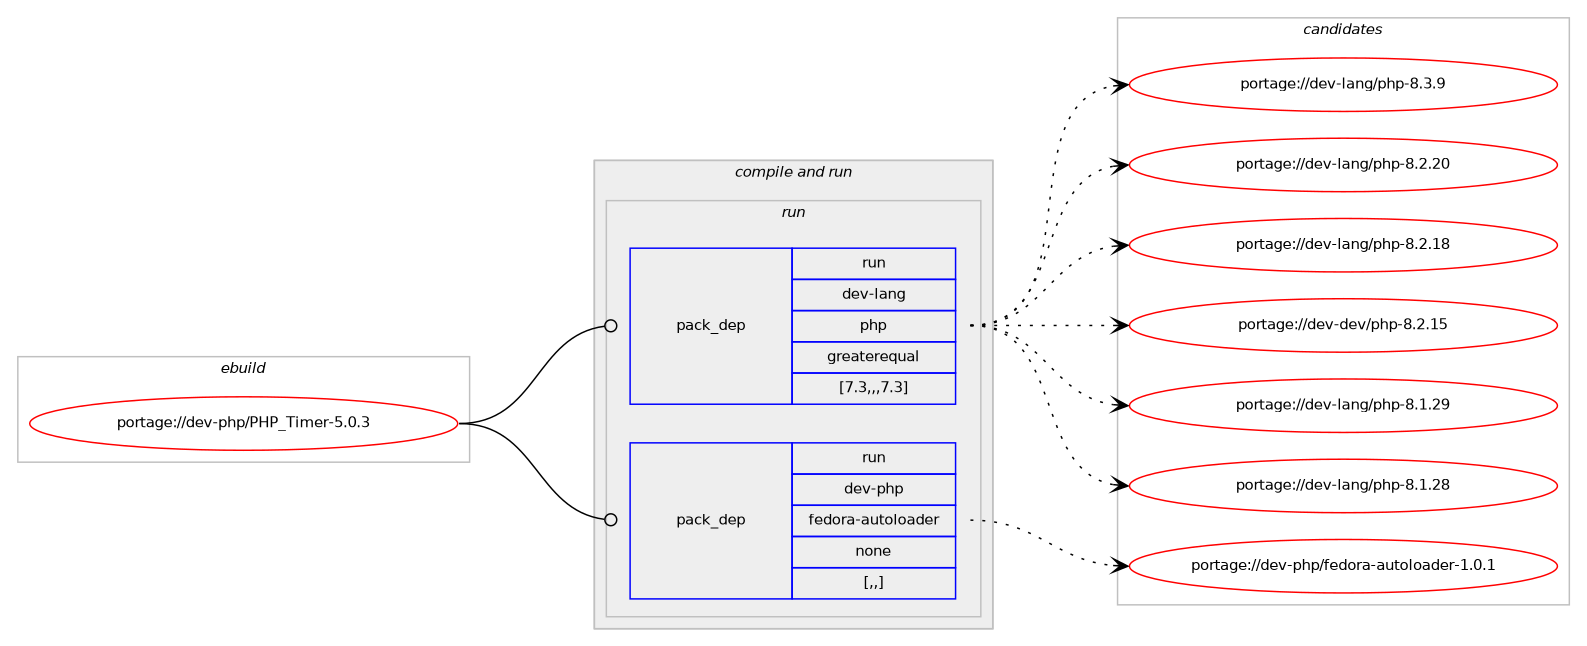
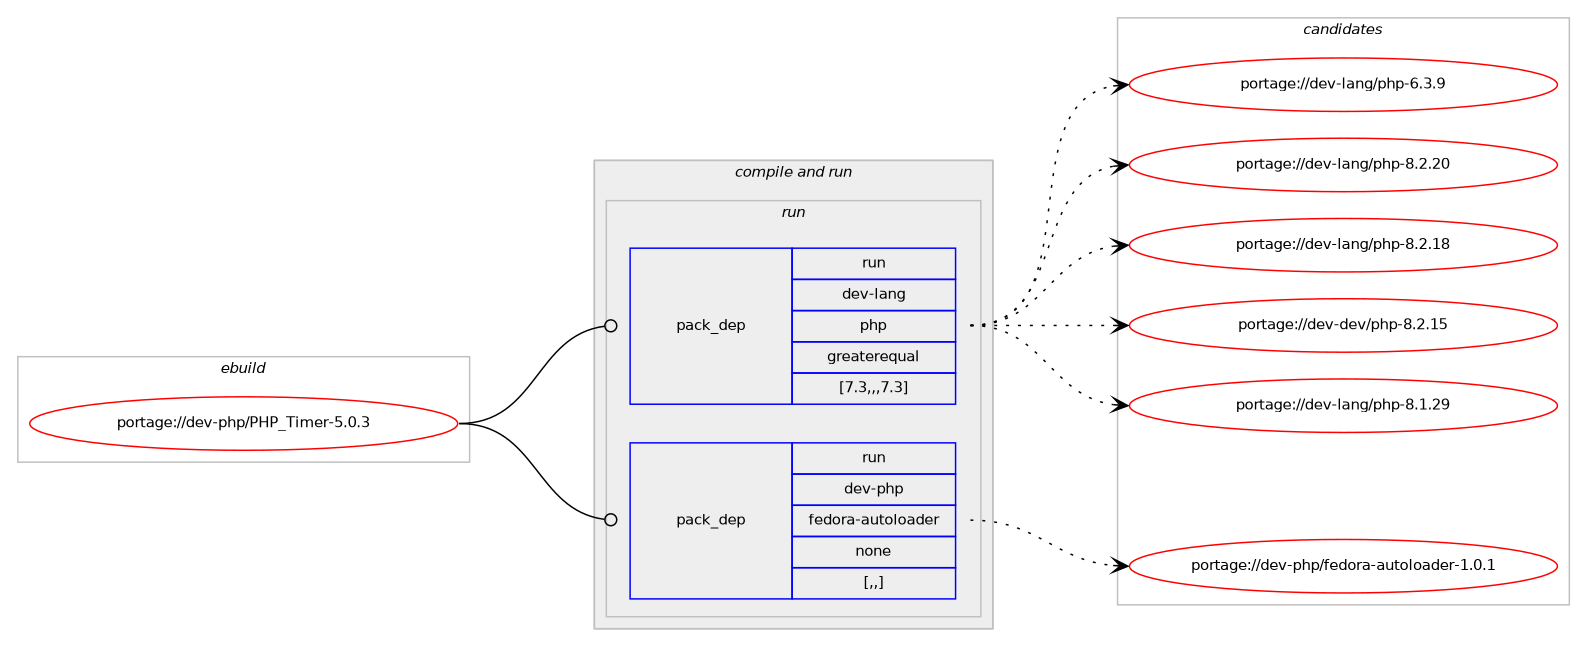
node "portage://dev-lang/php-8.3.9": label "portage://dev-lang/php-8.3.9" -> "portage://dev-lang/php-6.3.9"
node "portage://dev-lang/php-8.1.28": removed
